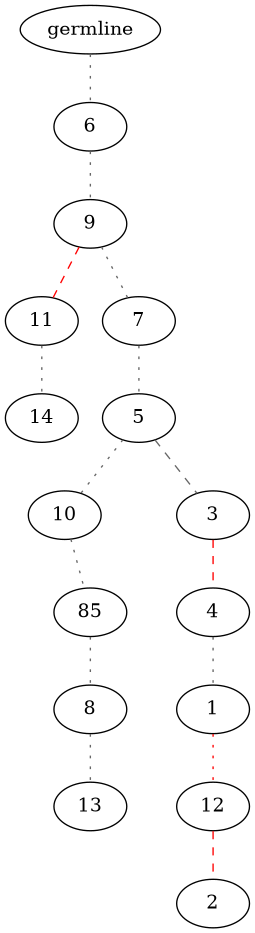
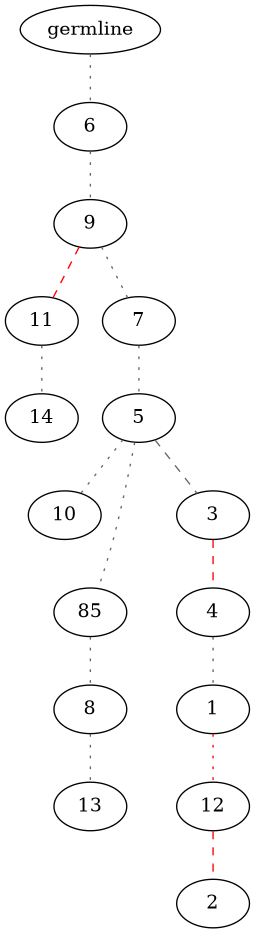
edge "10" -- "85": now "5" -- "85"
